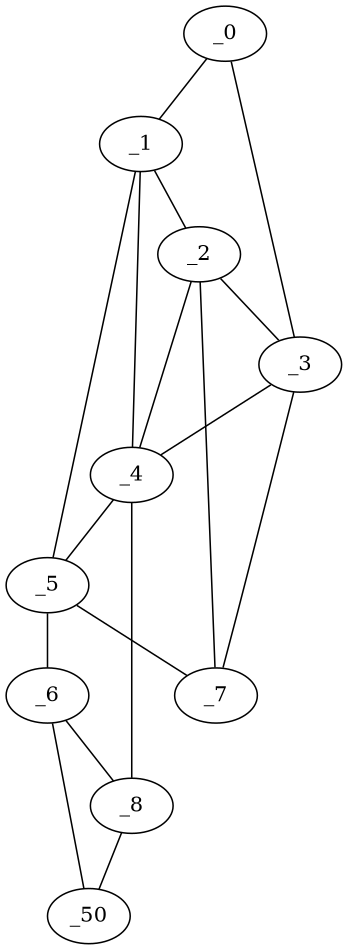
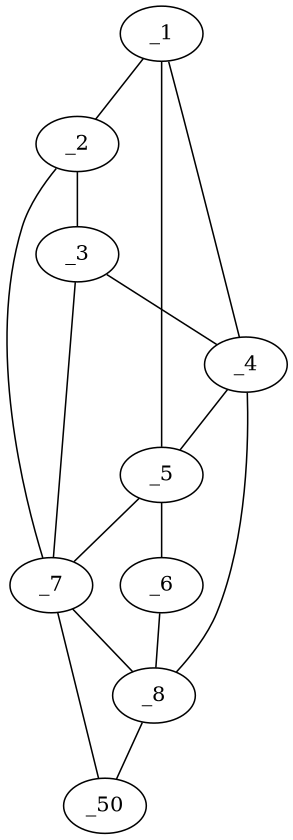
node "_0": removed
edge "_2" -- "_4": removed
edge "_7" -- "_8": added
edge "_6" -- "_50": now "_7" -- "_50"
